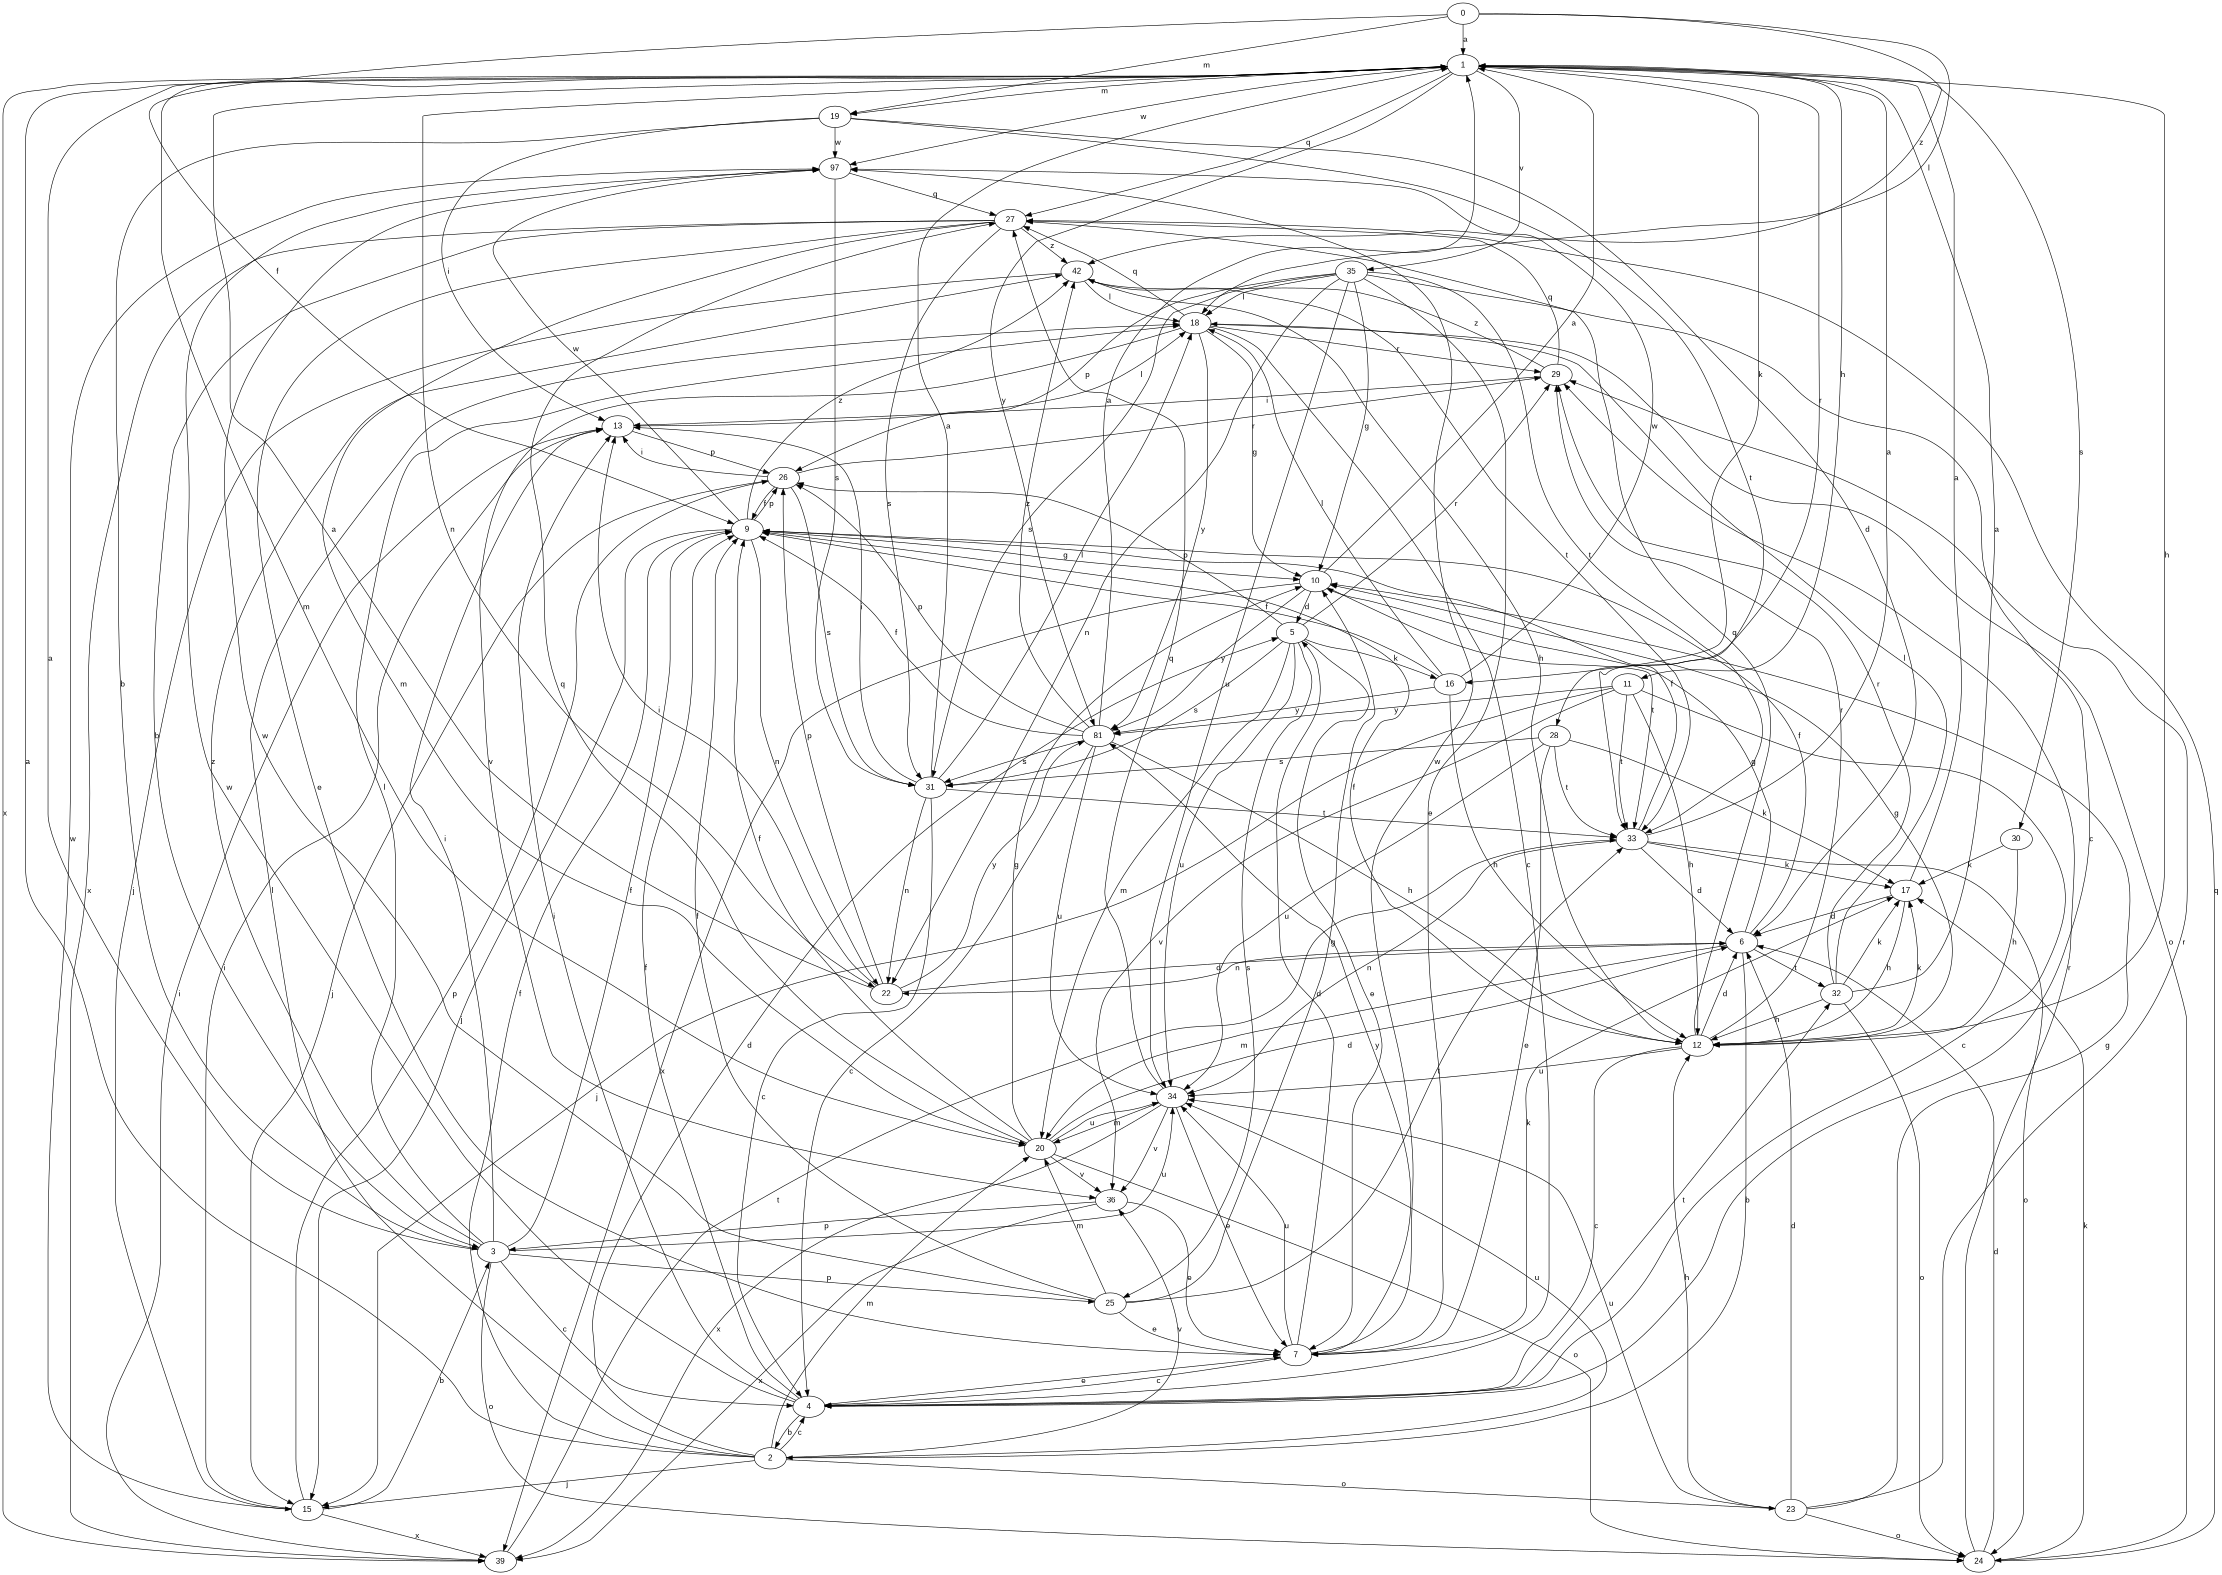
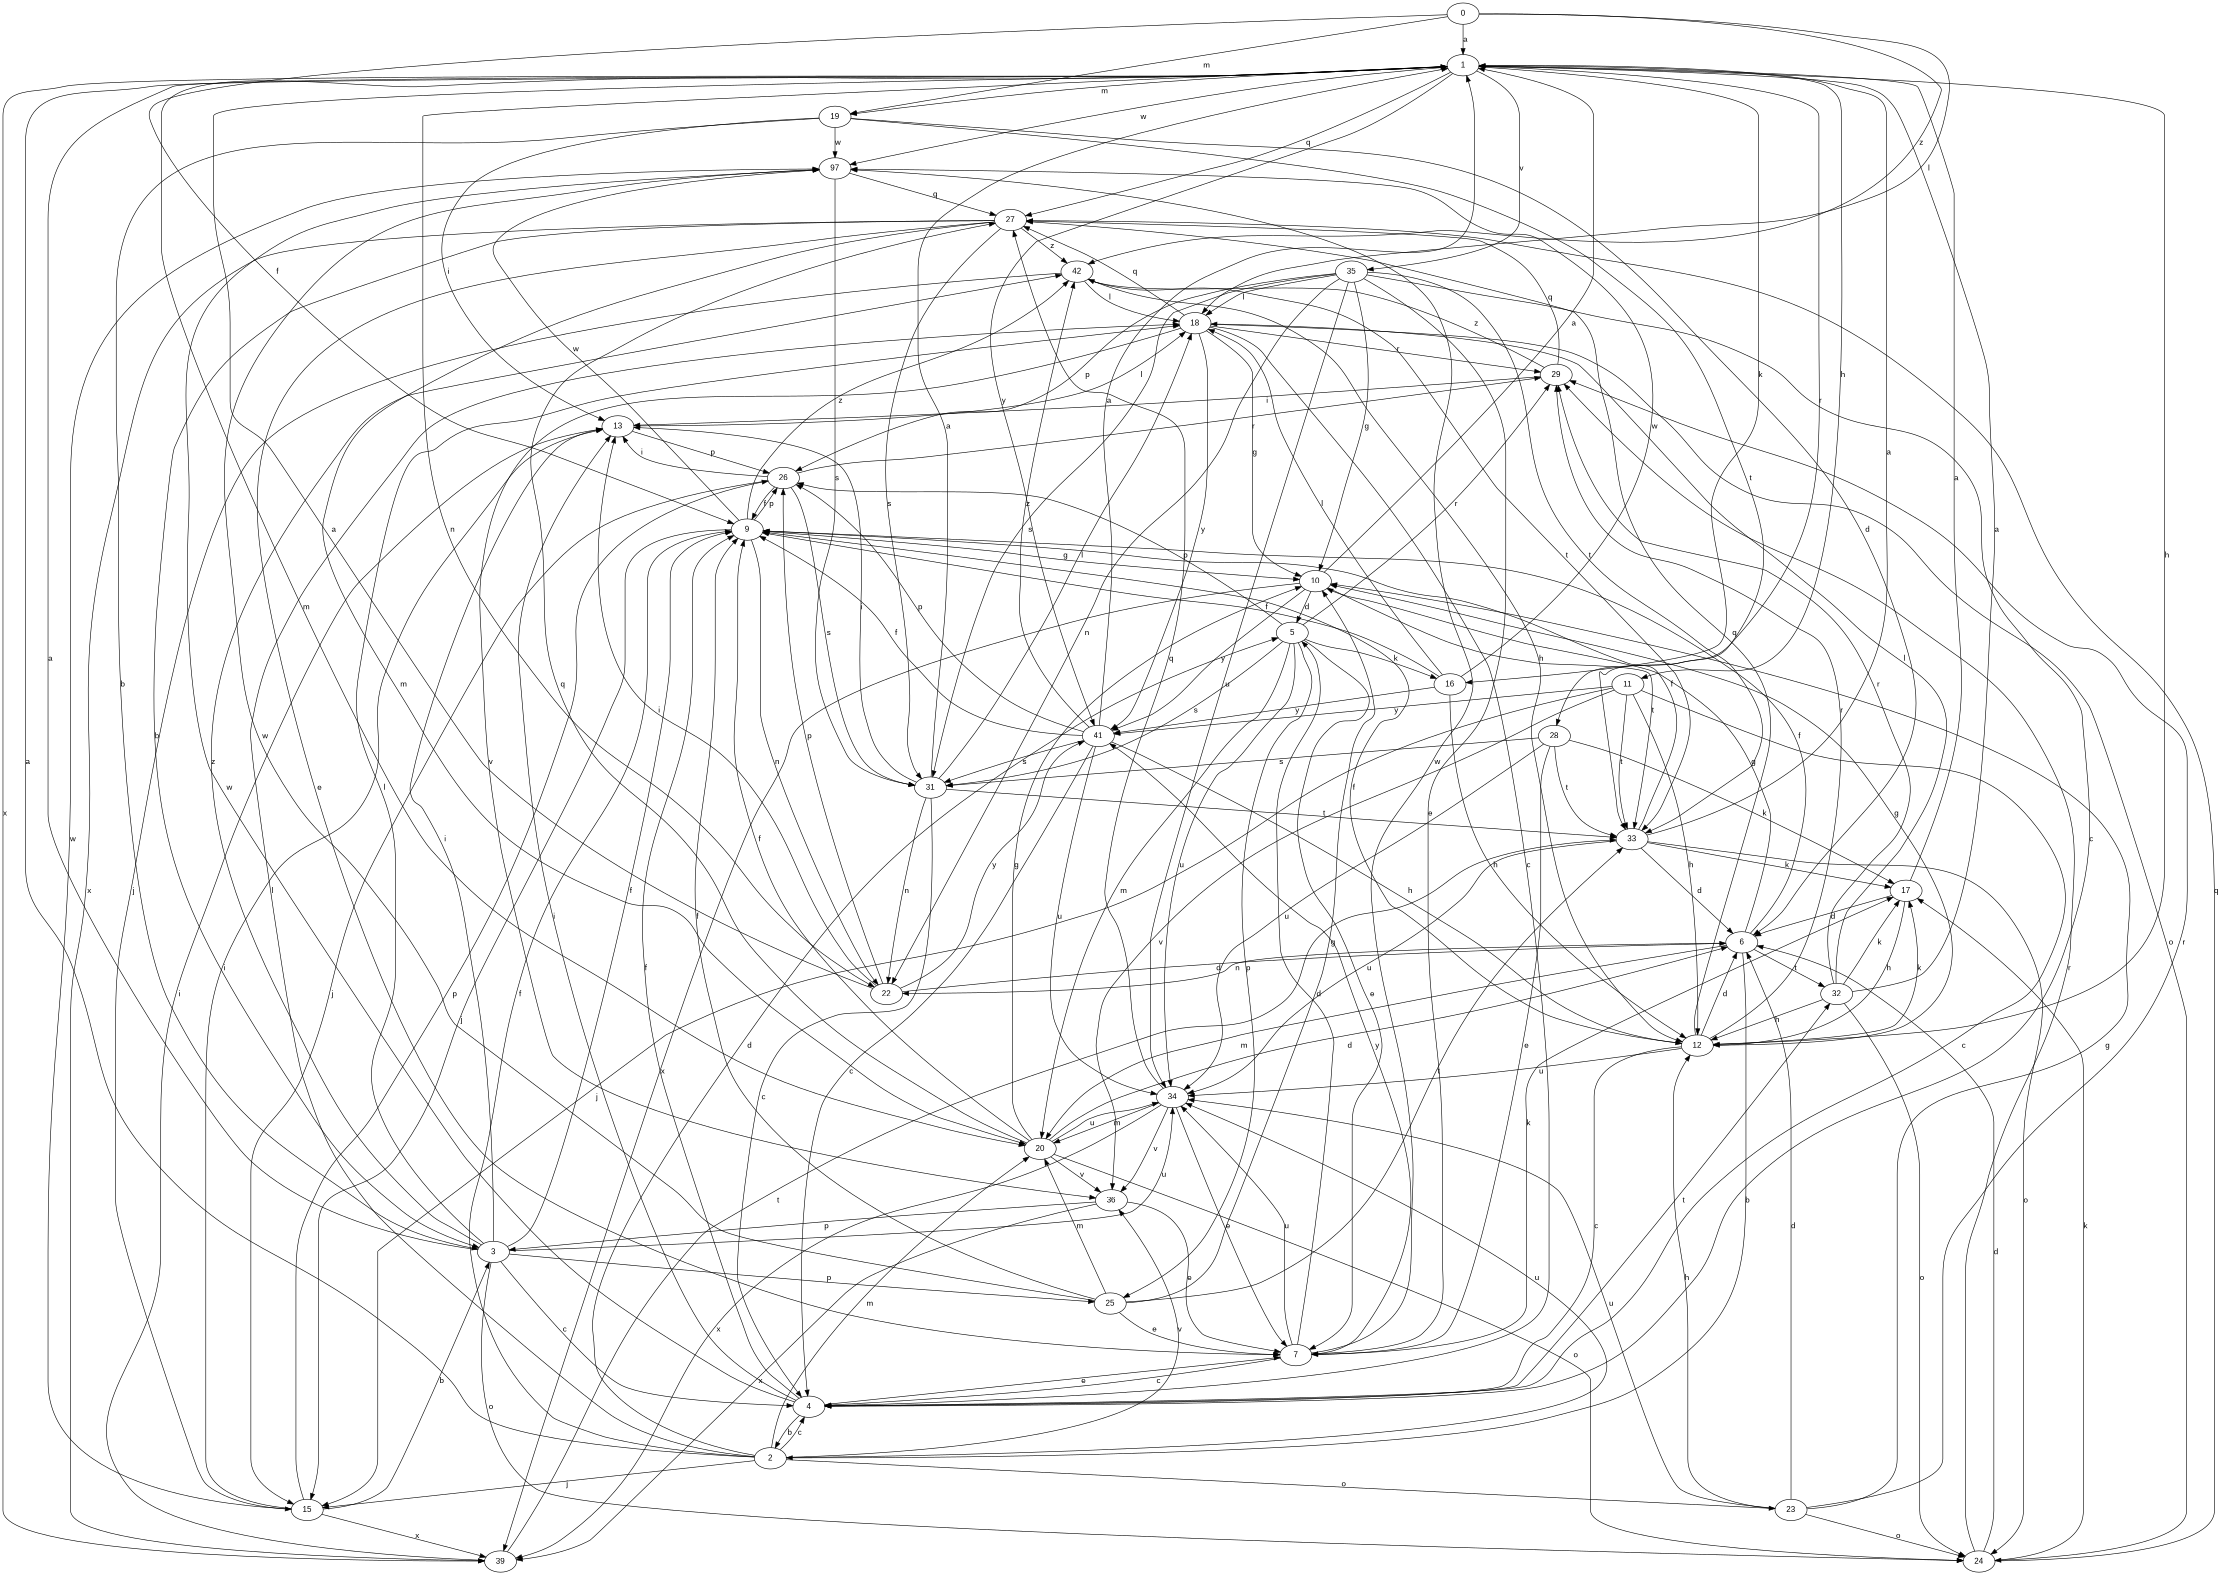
node "81": label "81" -> "41"
node "30": removed
edge "5" -> "25": label "s" -> "p"
edge "33" -> "34": label "n" -> "u"
